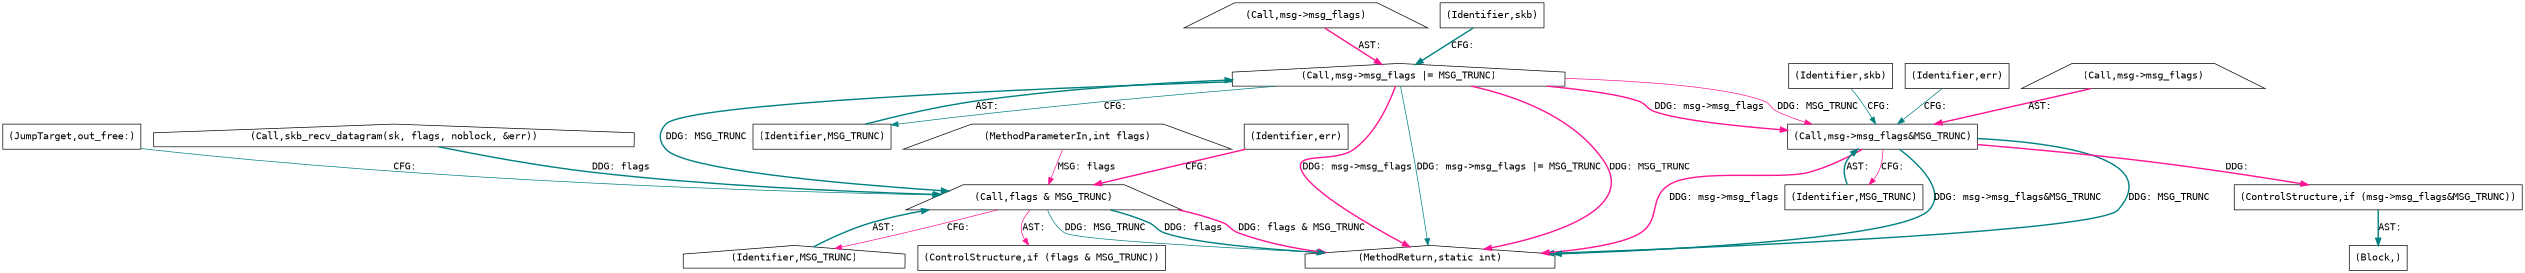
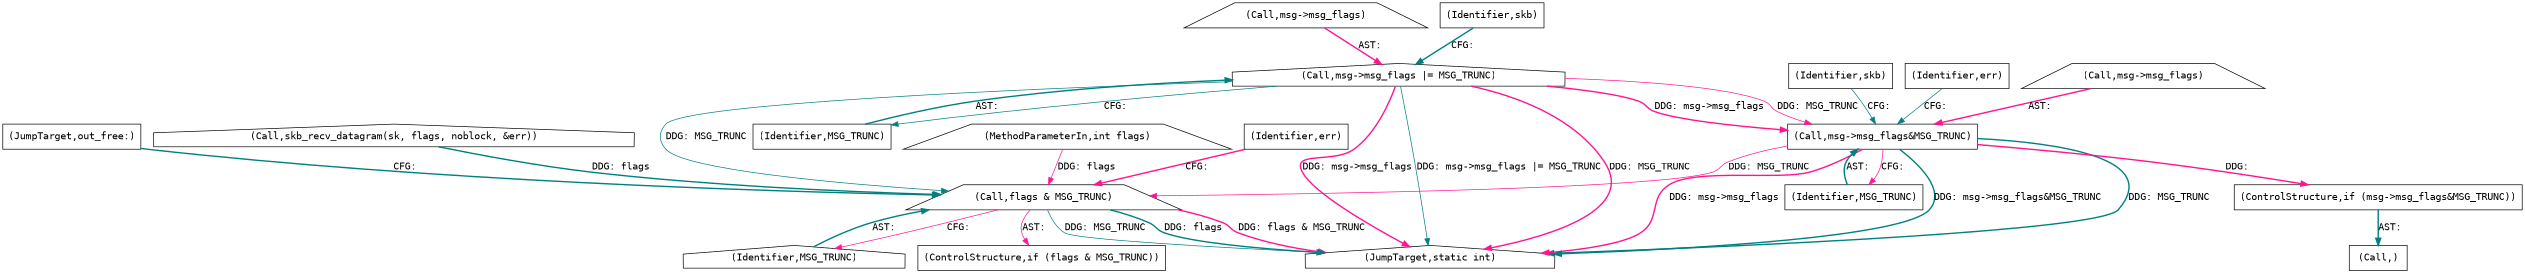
edge "(Call,msg->msg_flags |= MSG_TRUNC)" -> "(Call,flags & MSG_TRUNC)": style bold -> solid
edge "(MethodParameterIn,int flags)" -> "(Call,flags & MSG_TRUNC)": label "MSG: flags" -> "DDG: flags"
edge "(JumpTarget,out_free:)" -> "(Call,flags & MSG_TRUNC)": style solid -> bold
edge "(Call,msg->msg_flags&MSG_TRUNC)" -> "(Call,flags & MSG_TRUNC)": added, label "DDG: MSG_TRUNC"
node "(MethodReturn,static int)": label "(MethodReturn,static int)" -> "(JumpTarget,static int)"
node "(Block,)": label "(Block,)" -> "(Call,)"
